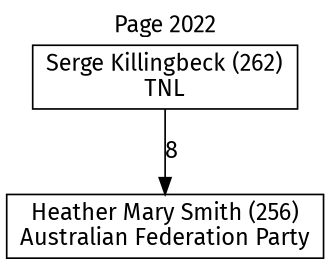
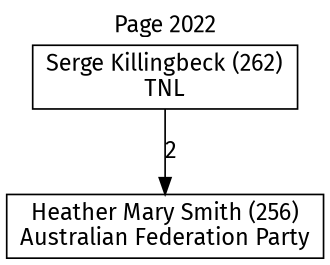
edge "Serge Killingbeck (262) TNL" -> "Heather Mary Smith (256) Australian Federation Party": label "8" -> "2"
